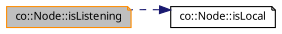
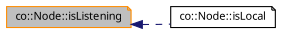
edge "co::Node::isListening" -> "co::Node::isLocal": reversed
